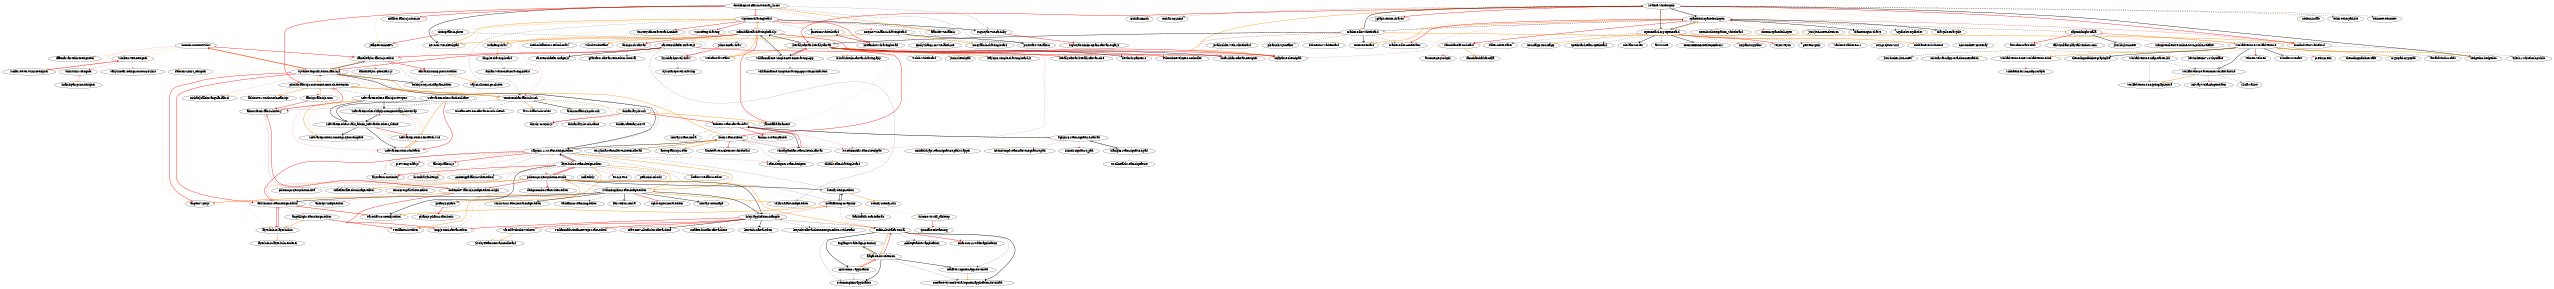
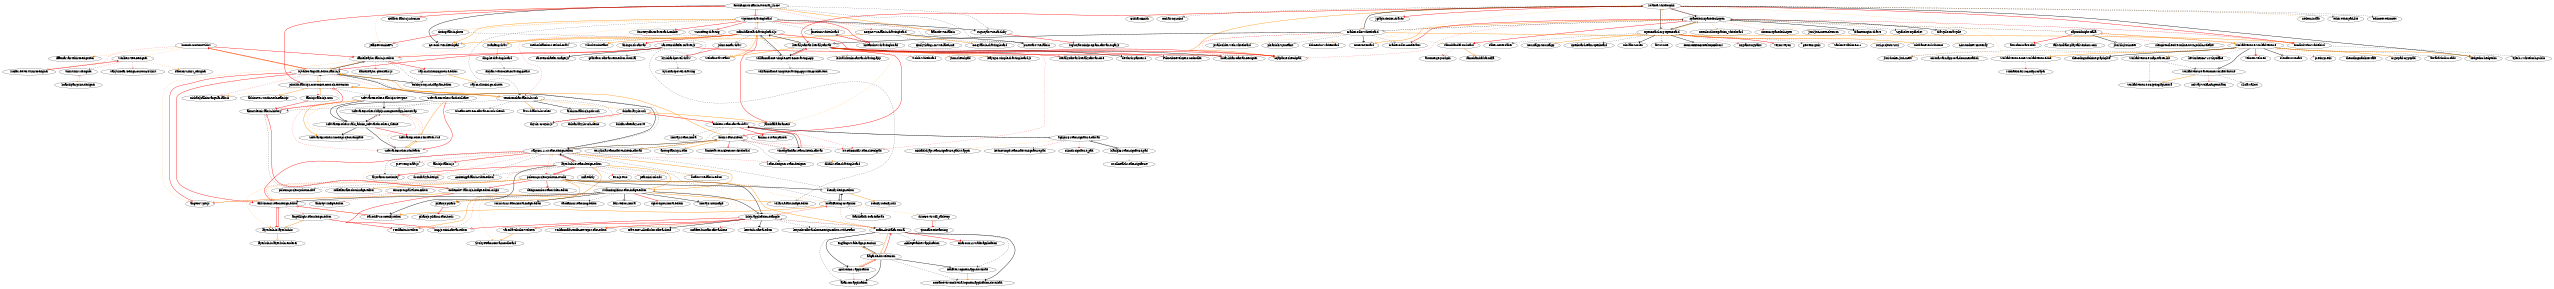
edge "Couy69/vue-fabric-drawingboard" -> "EmilyZhang123/vue-label-me": color red -> black
node "canva-dk/html5-picture-editor": label "canva-dk/html5-picture-editor" -> "wajrcs-dk/html5-picture-editor"
node "swimmingkiim/application": label "swimmingkiim/application" -> "altairson/application"
